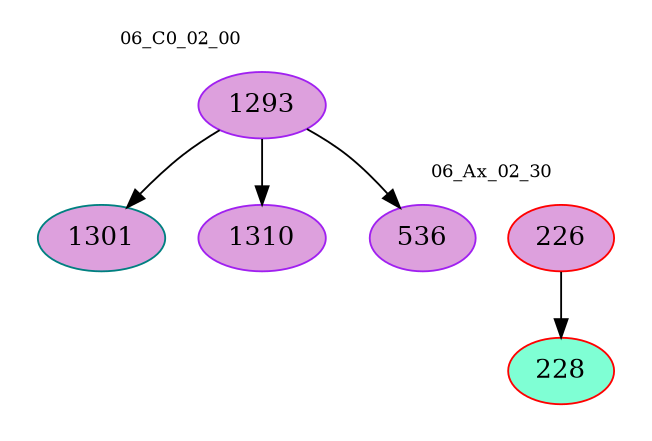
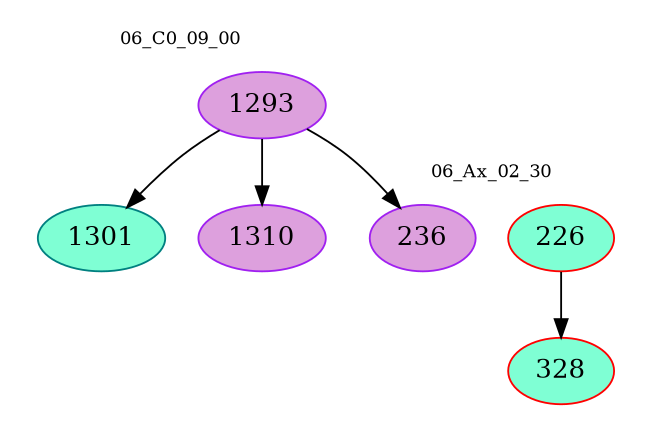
cluster "06_C0_02_00": label "06_C0_02_00" -> "06_C0_09_00"
node "1301": fillcolor plum -> aquamarine
node "536": label "536" -> "236"
node "226": fillcolor plum -> aquamarine
node "228": label "228" -> "328"
